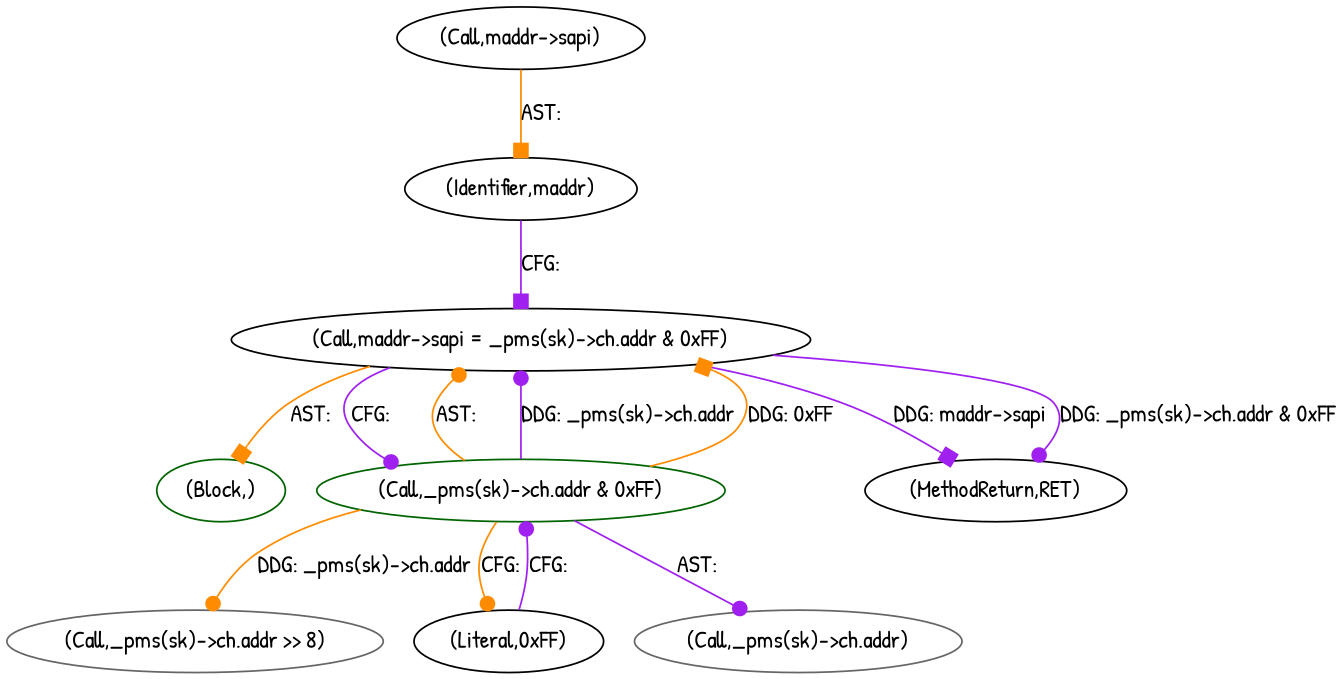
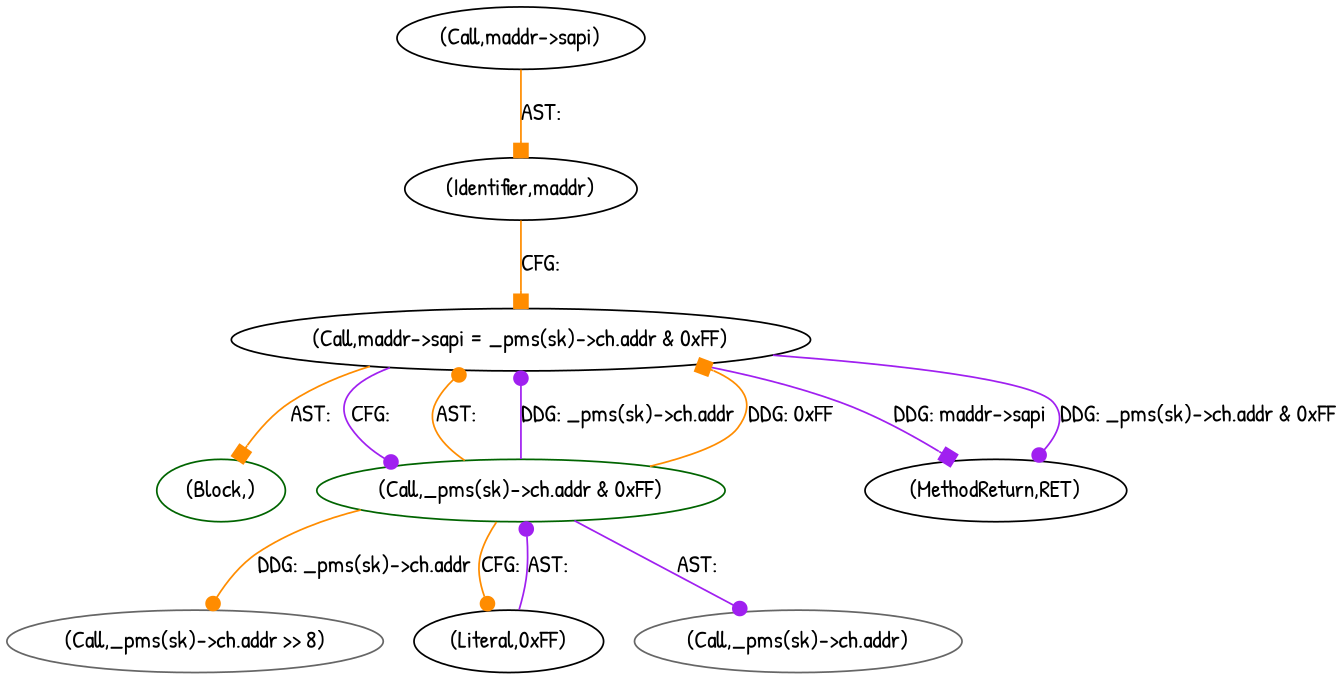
edge "(Identifier,maddr)" -> "(Call,maddr->sapi = _pms(sk)->ch.addr & 0xFF)": color purple -> darkorange
edge "(Literal,0xFF)" -> "(Call,_pms(sk)->ch.addr & 0xFF)": label "CFG: " -> "AST: "
